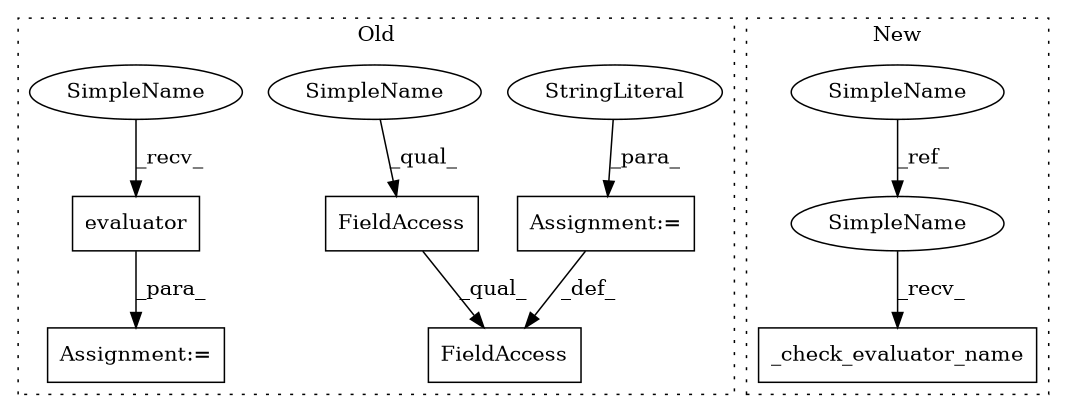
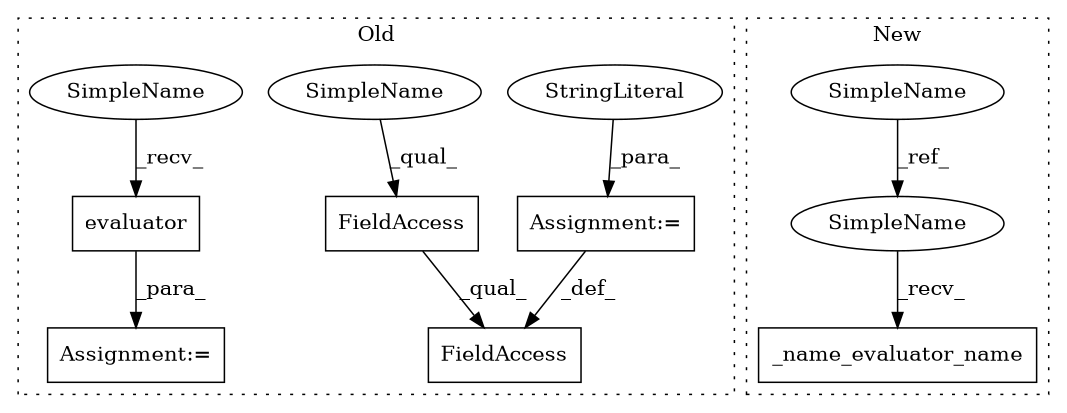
node "_check_evaluator_name": label "_check_evaluator_name" -> "_name_evaluator_name"
